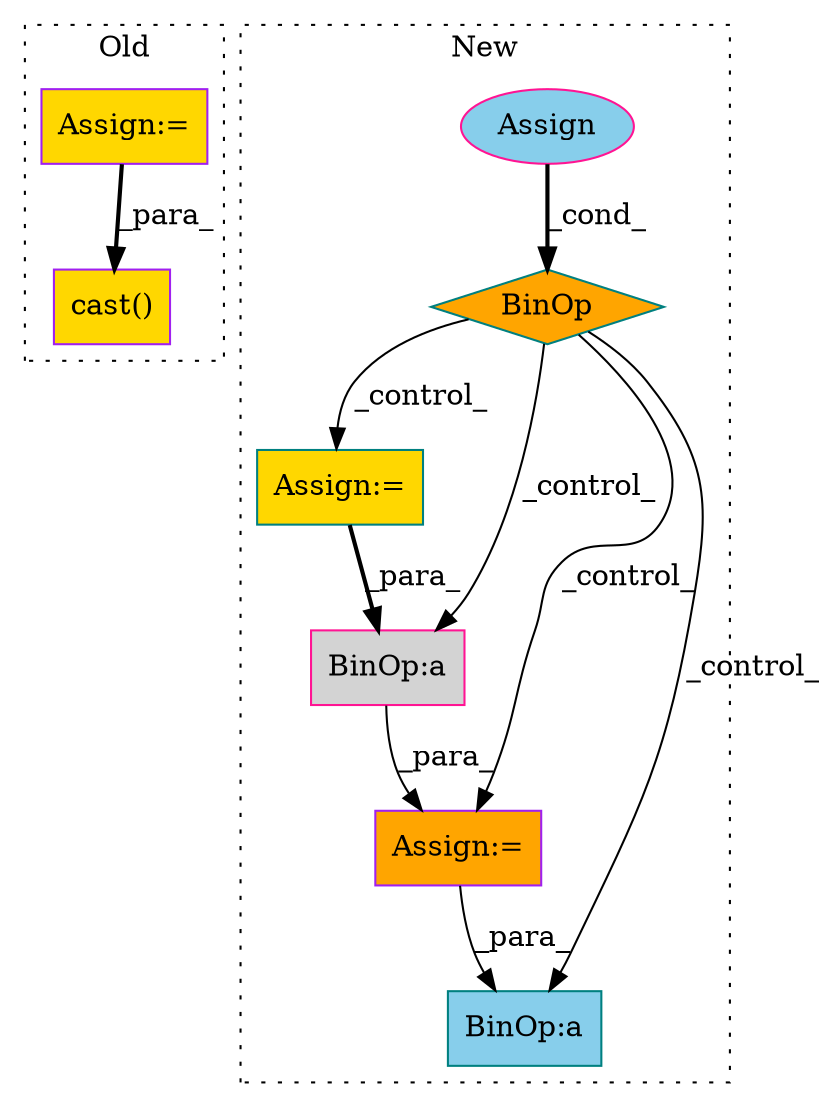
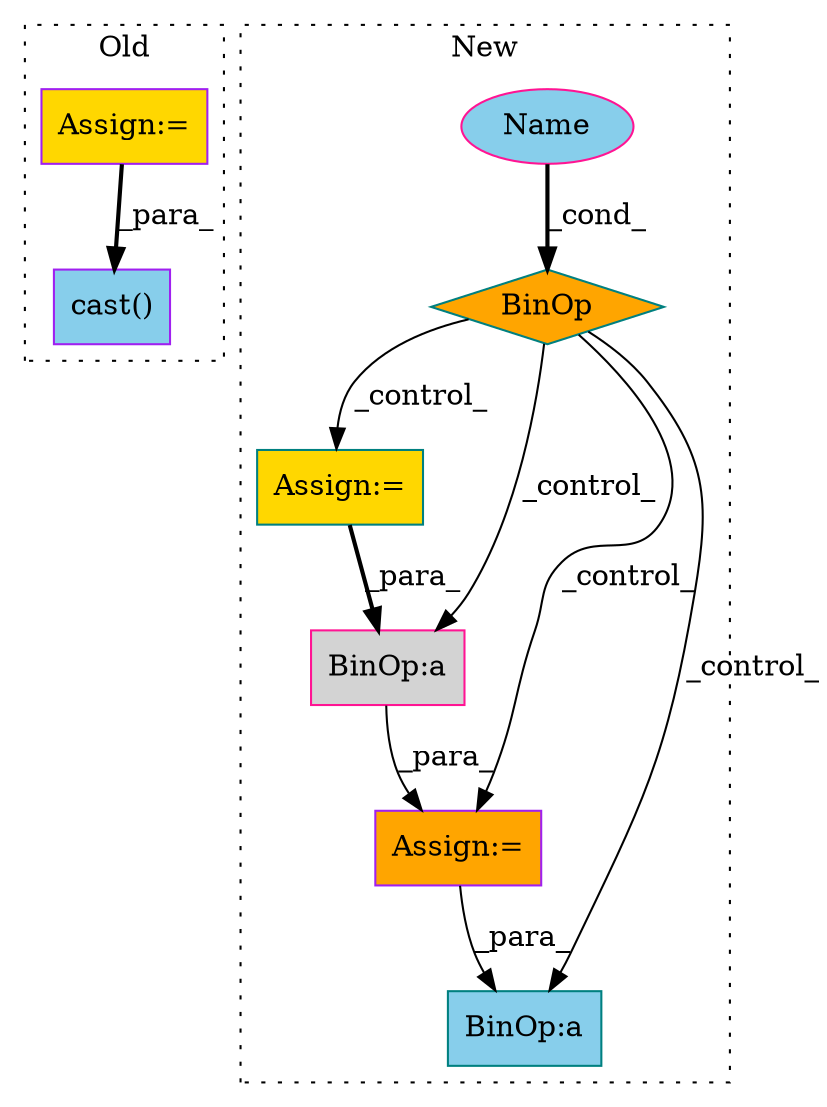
node "Assign": label "Assign" -> "Name"
node "cast()": fillcolor gold -> skyblue
